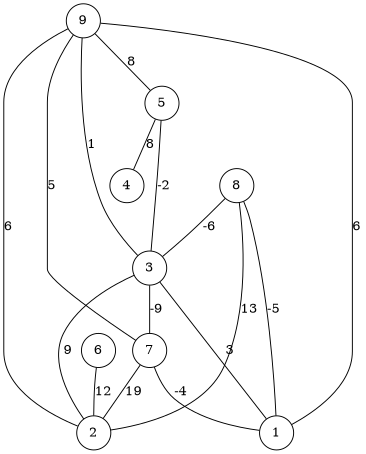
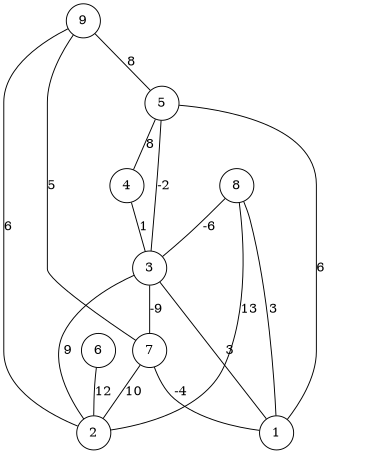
edge "9" -- "1": now "5" -- "1"
edge "9" -- "3": now "4" -- "3"
edge "8" -- "1": label "-5" -> "3"
edge "7" -- "2": label "19" -> "10"
